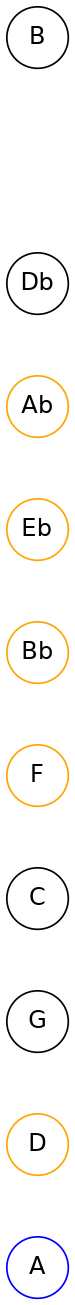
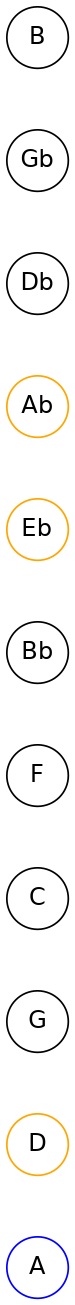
node "Gb": added
node "Bb": color orange -> black
node "F": color orange -> black
